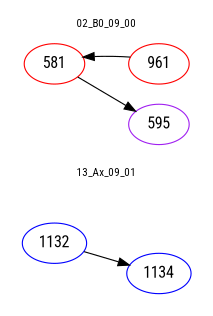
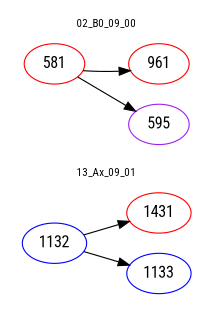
edge "961" -> "581": reversed
node "1431": added
node "1134": label "1134" -> "1133"
